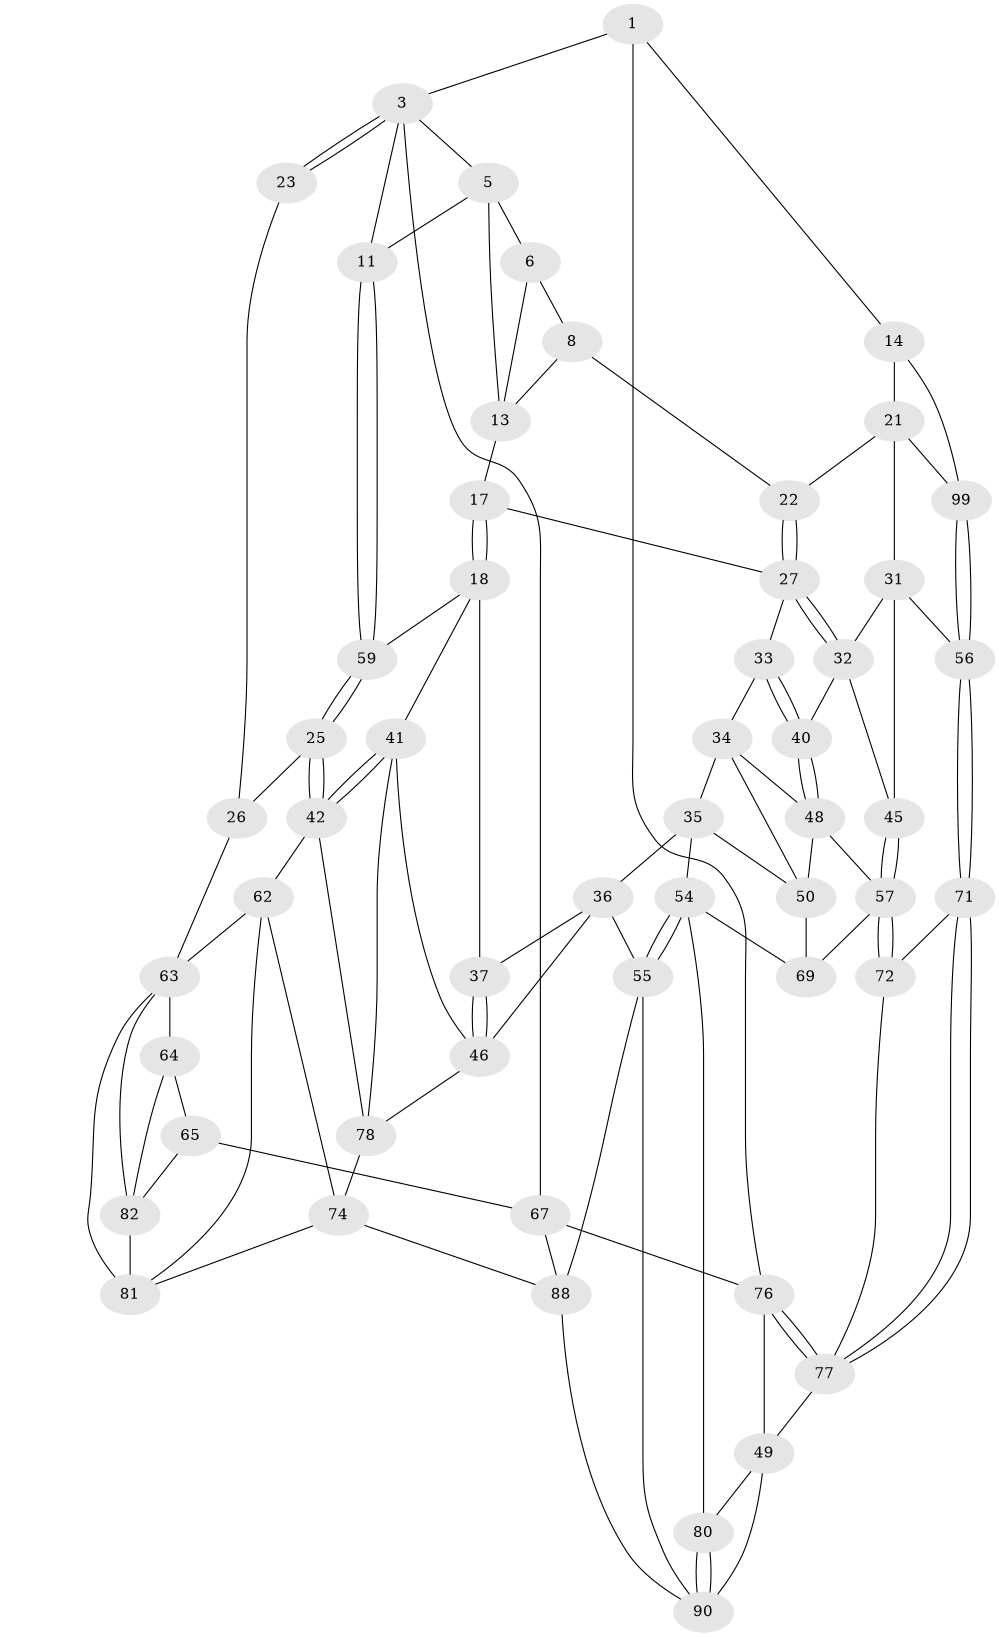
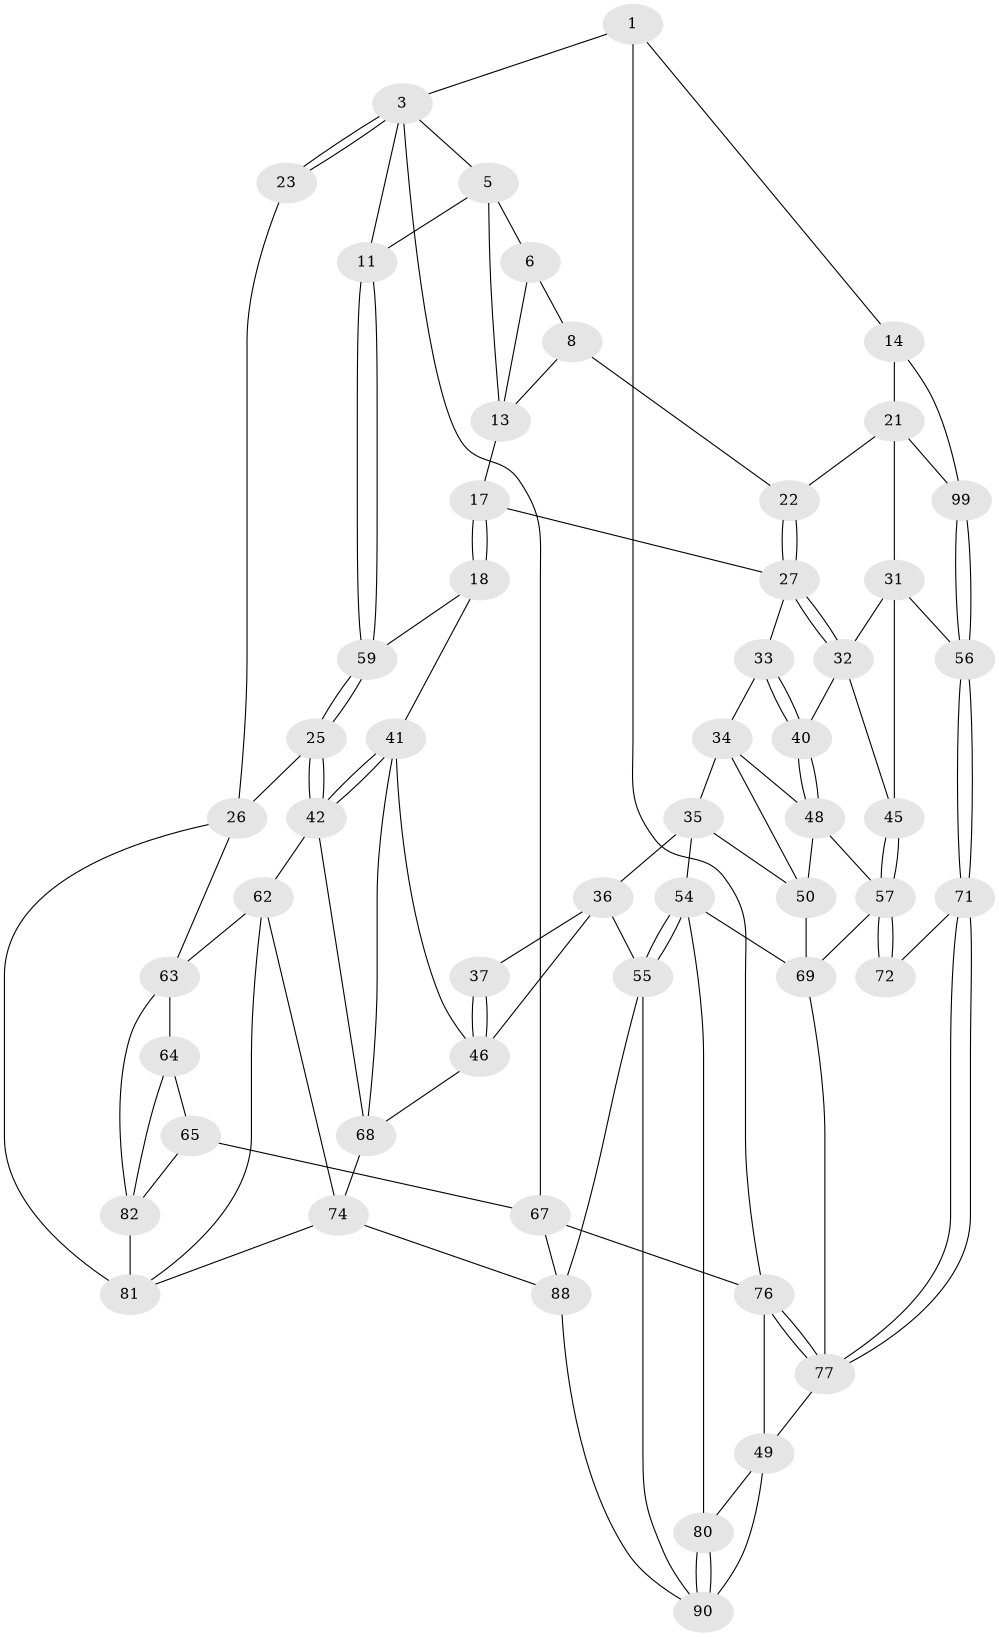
edge "18" -- "37": removed
edge "63" -- "81": now "26" -- "81"
node "78": label "78" -> "68"
edge "72" -- "77": now "69" -- "77"
